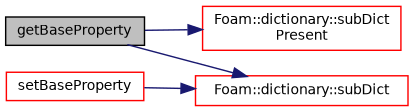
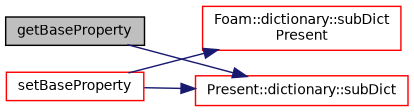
edge "getBaseProperty" -> "Foam::dictionary::subDict Present": now "setBaseProperty" -> "Foam::dictionary::subDict Present"
node "Foam::dictionary::subDict": label "Foam::dictionary::subDict" -> "Present::dictionary::subDict"
